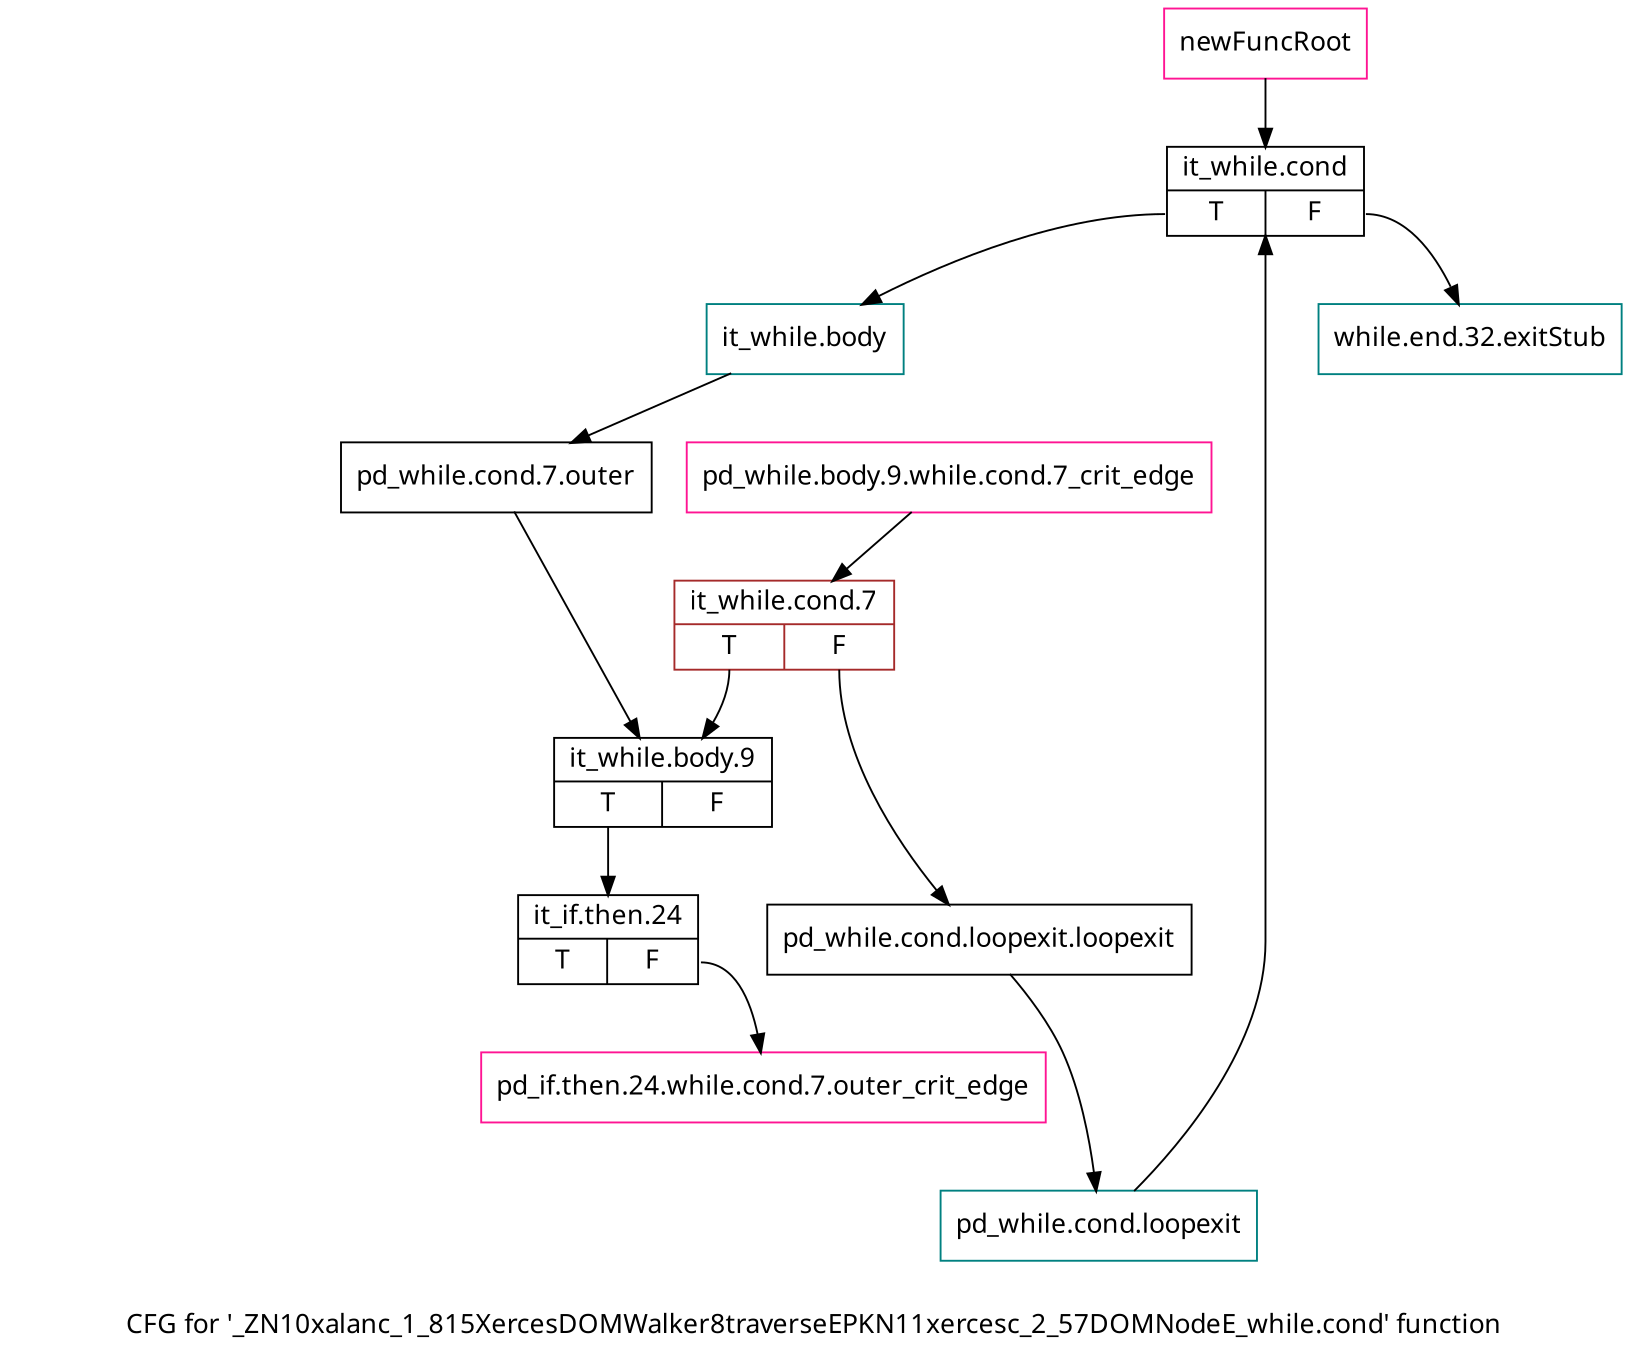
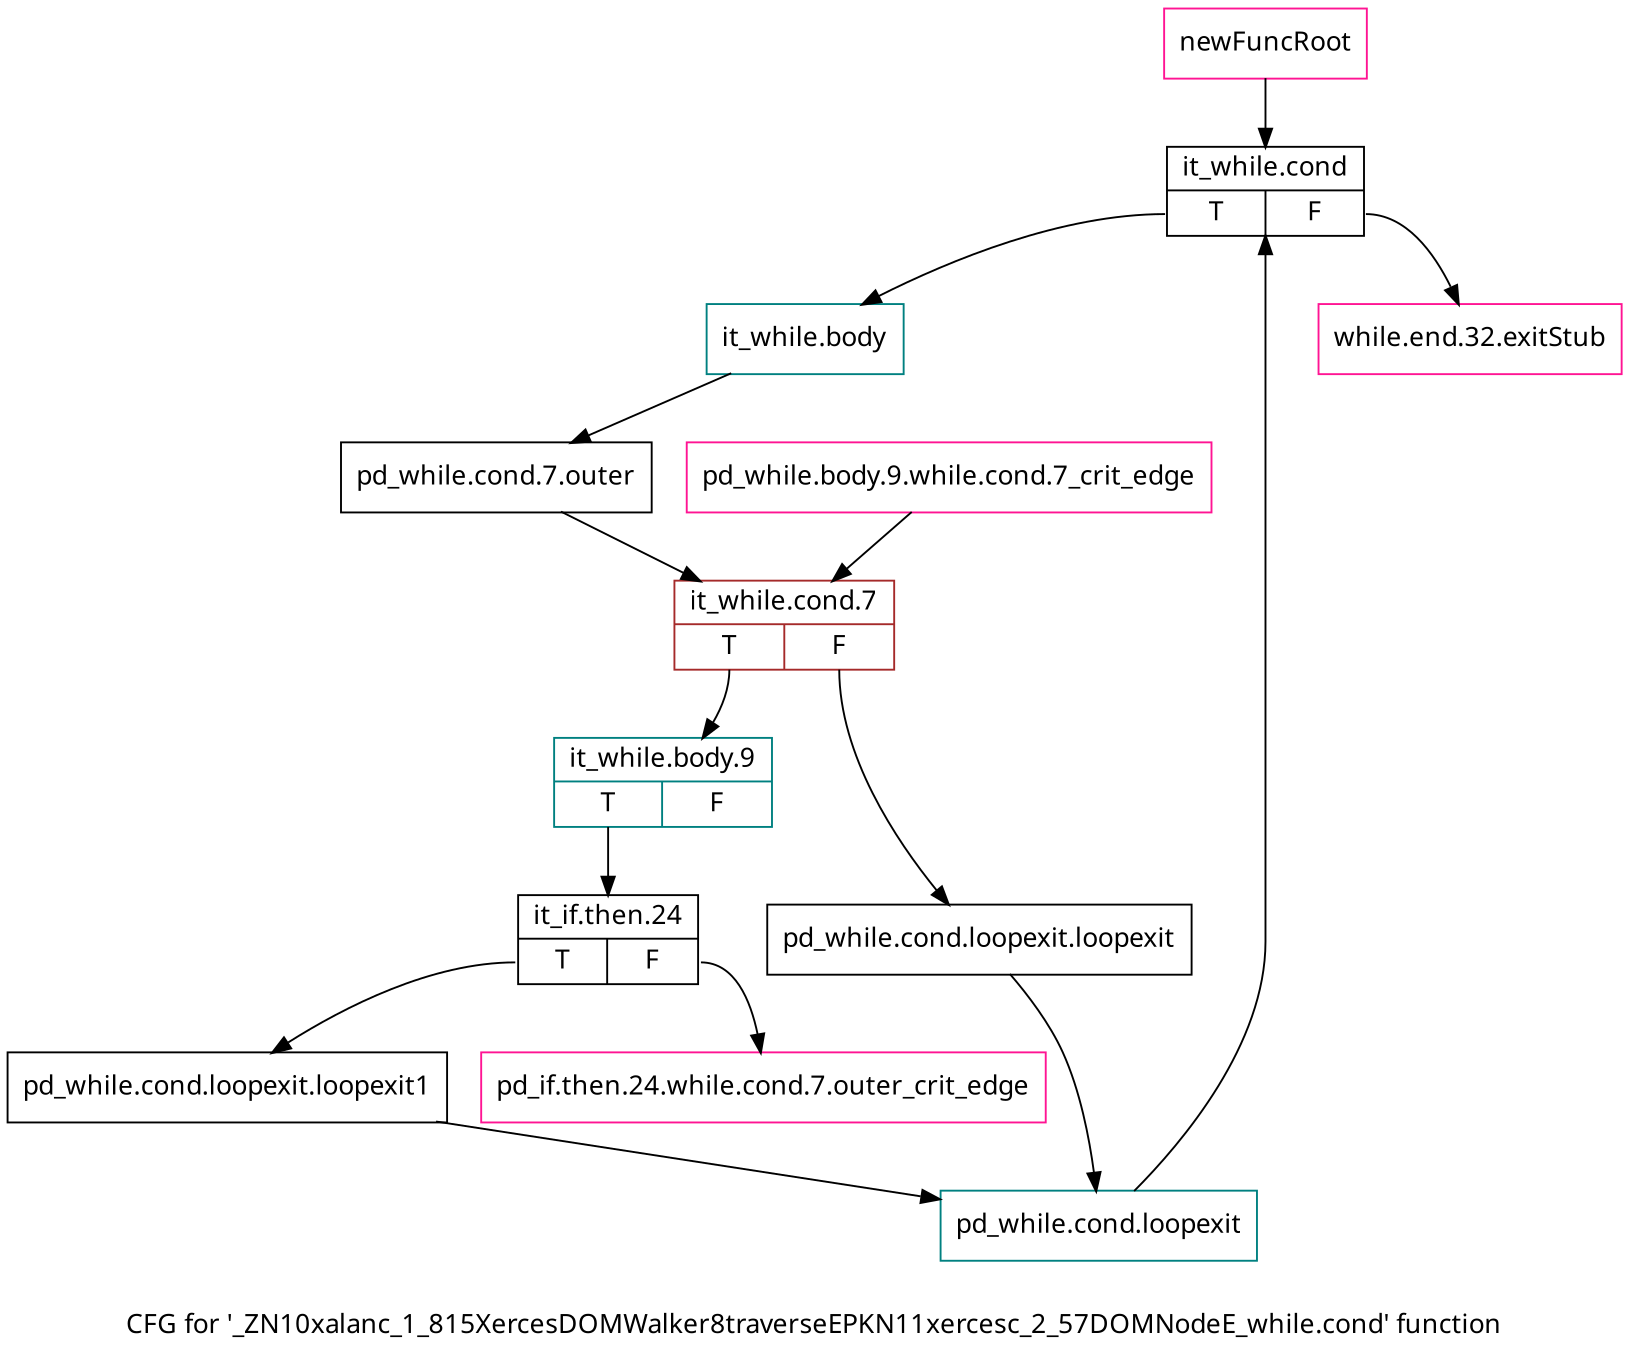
node "while.end.32.exitStub": color teal -> deeppink
edge "pd_while.cond.7.outer" -> "it_while.body.9": now "pd_while.cond.7.outer" -> "it_while.cond.7"
node "it_while.body.9": color black -> teal
node "pd_while.cond.loopexit.loopexit1": added
